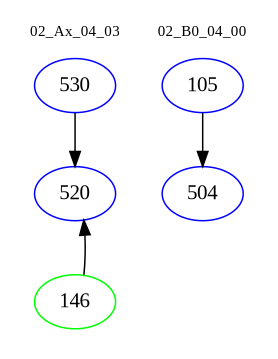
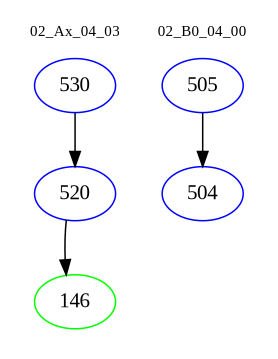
node "105": label "105" -> "505"
edge "146" -> "520": reversed
